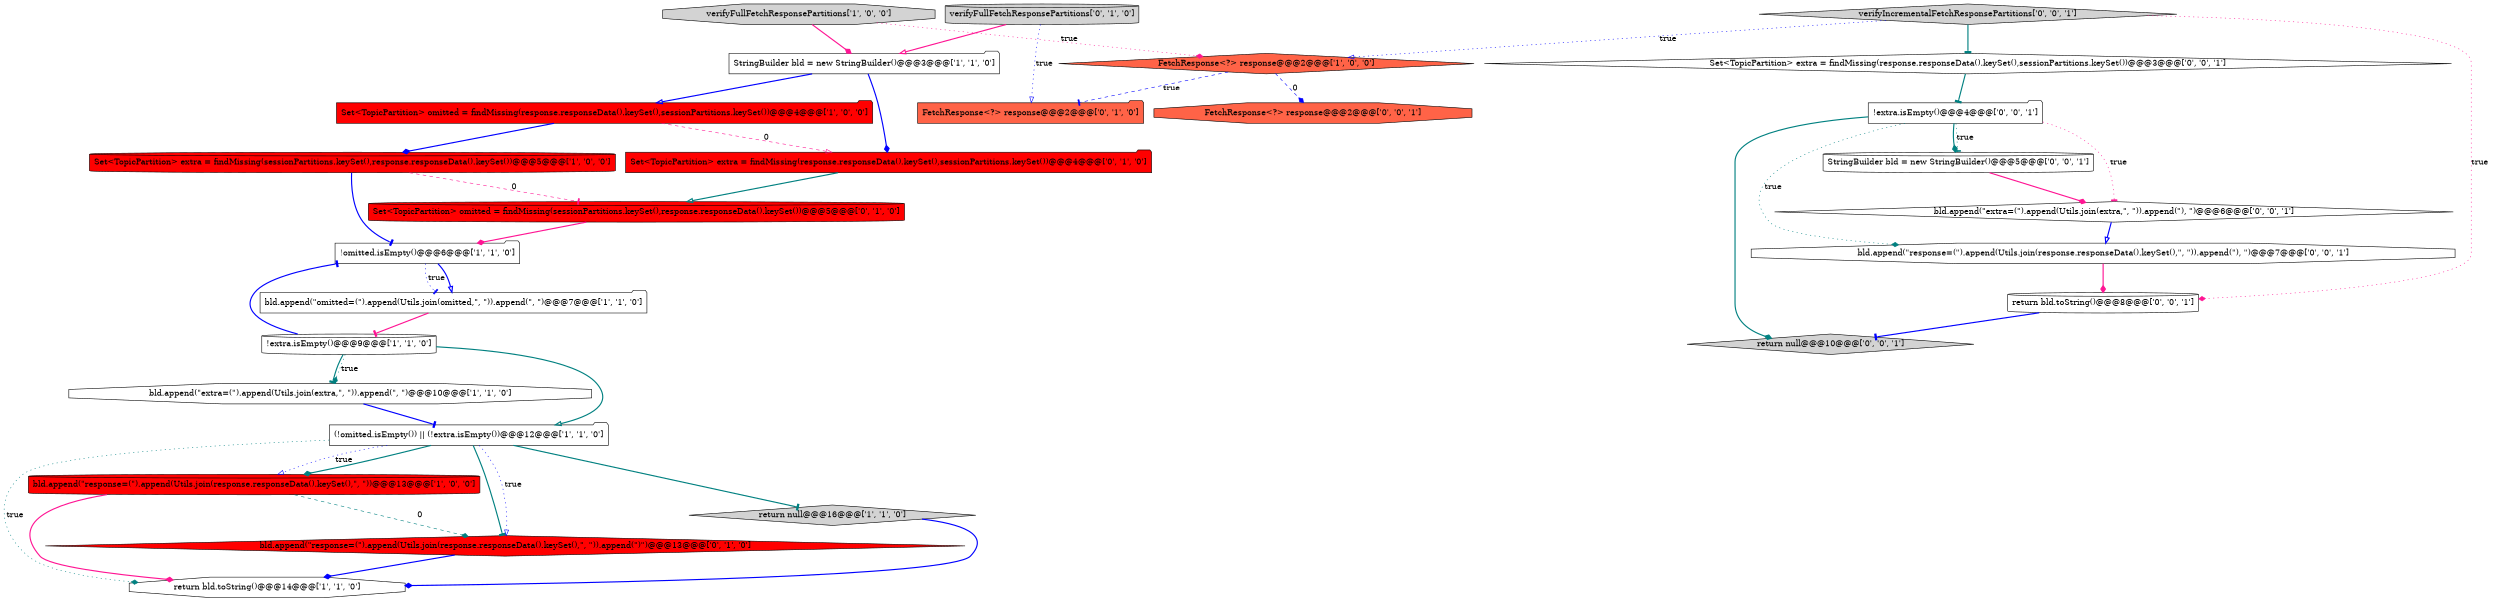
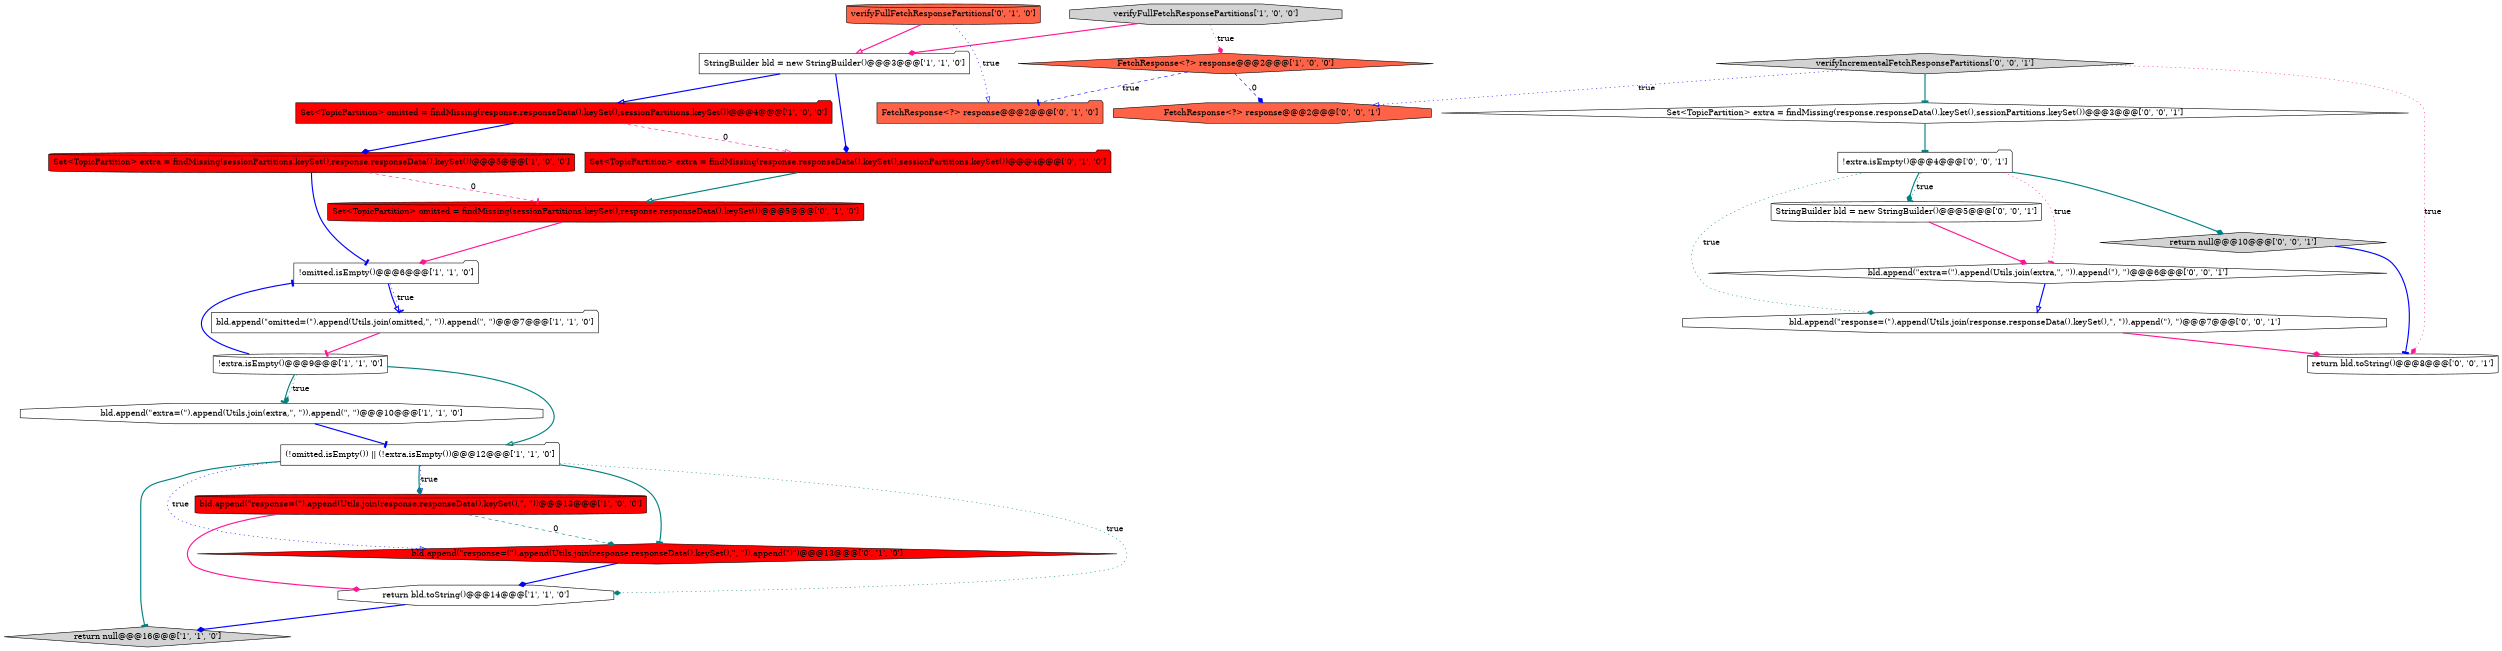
node "verifyFullFetchResponsePartitions['0', '1', '0']": fillcolor lightgray -> tomato
edge "verifyIncrementalFetchResponsePartitions['0', '0', '1']" -> "FetchResponse<?> response@@@2@@@['1', '0', '0']": now "verifyIncrementalFetchResponsePartitions['0', '0', '1']" -> "FetchResponse<?> response@@@2@@@['0', '0', '1']"
edge "return bld.toString()@@@8@@@['0', '0', '1']" -> "return null@@@10@@@['0', '0', '1']": reversed
edge "return null@@@16@@@['1', '1', '0']" -> "return bld.toString()@@@14@@@['1', '1', '0']": reversed
